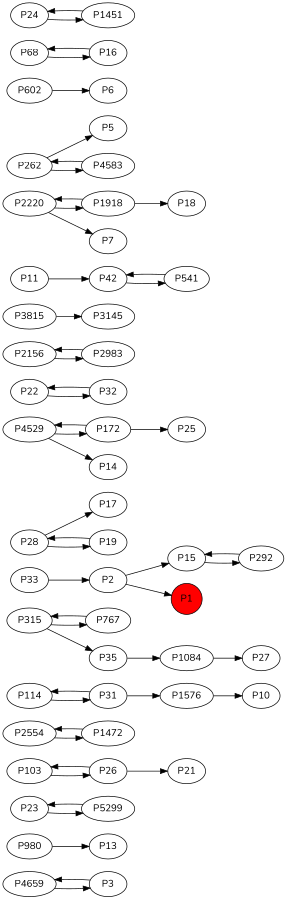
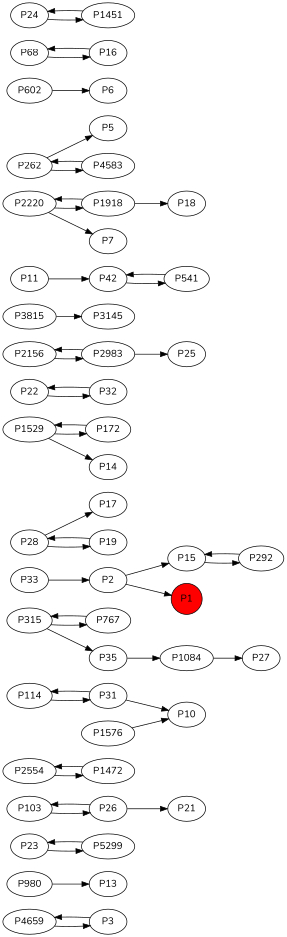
node "P4529": label "P4529" -> "P1529"
edge "P172" -> "P25": now "P2983" -> "P25"
edge "P31" -> "P1576": now "P31" -> "P10"
